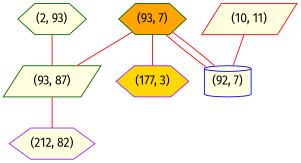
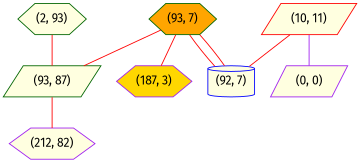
node "(177, 3)": label "(177, 3)" -> "(187, 3)"
node "(0, 0)": added
